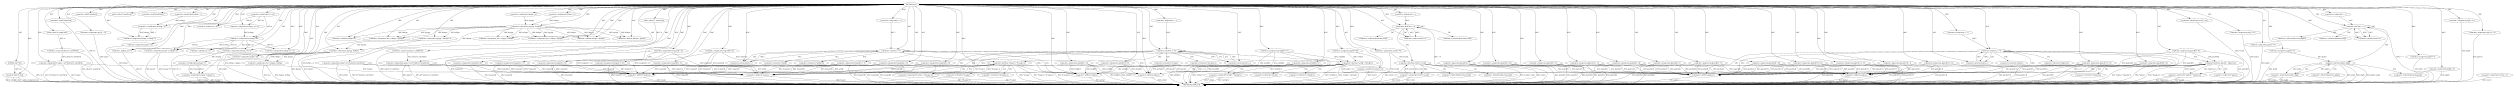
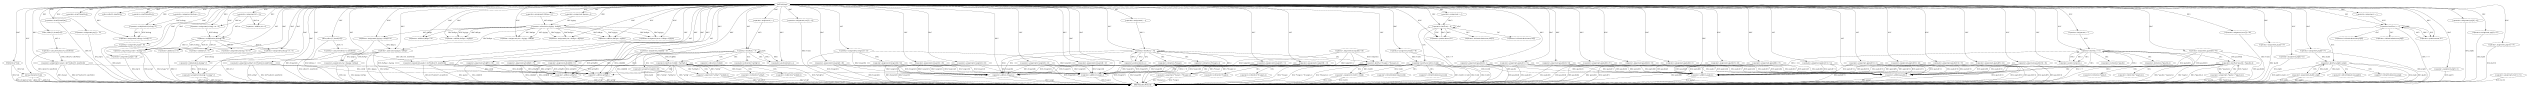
edge "(METHOD,bqn)" -> "(<operator>.assignment,hxwgzn[0] = 82)": now "(METHOD,bqn)" -> "(<operator>.lessThan,*hxwgzn < *(hxwgzn+i))"
edge "(<operator>.assignment,pty[4] = 88)" -> "(<operator>.lessThan,*arlzlgf < *(arlzlgf+i))": now "(<operator>.assignment,*arlzlgf = *(arlzlgf+i))" -> "(<operator>.lessThan,*arlzlgf < *(arlzlgf+i))"
edge "(<operator>.assignment,hxwgzn[4] = 72)" -> "(METHOD_RETURN,void)": now "(calloc,calloc(15, sizeof(int)))" -> "(METHOD_RETURN,void)"
